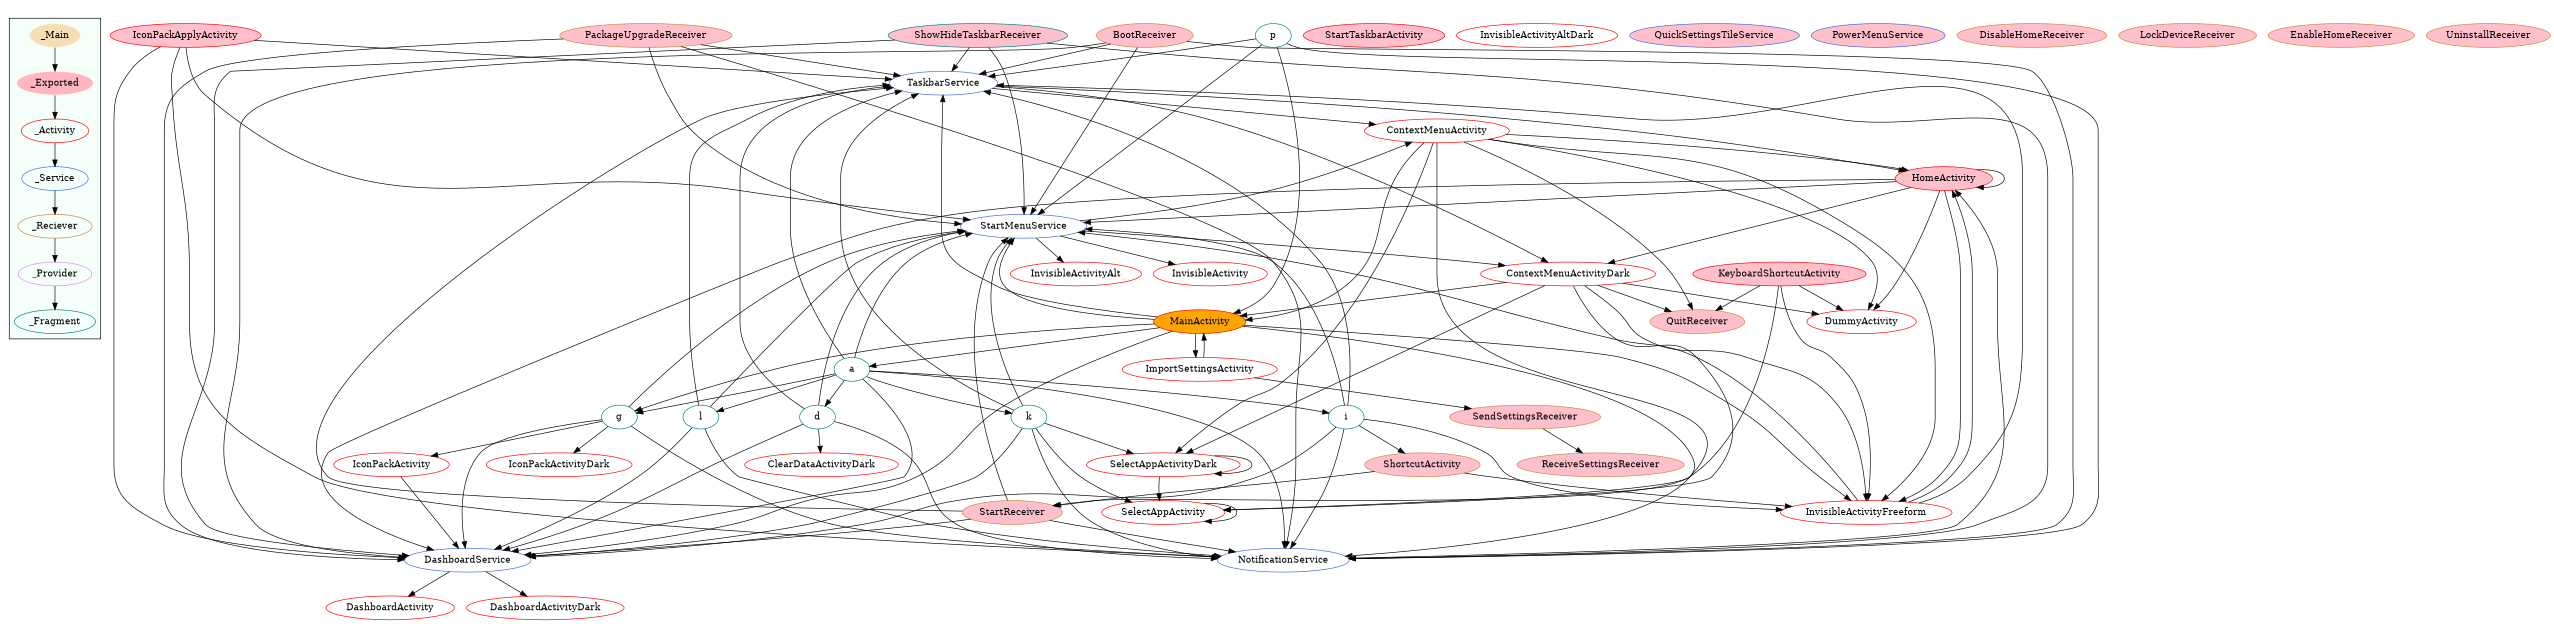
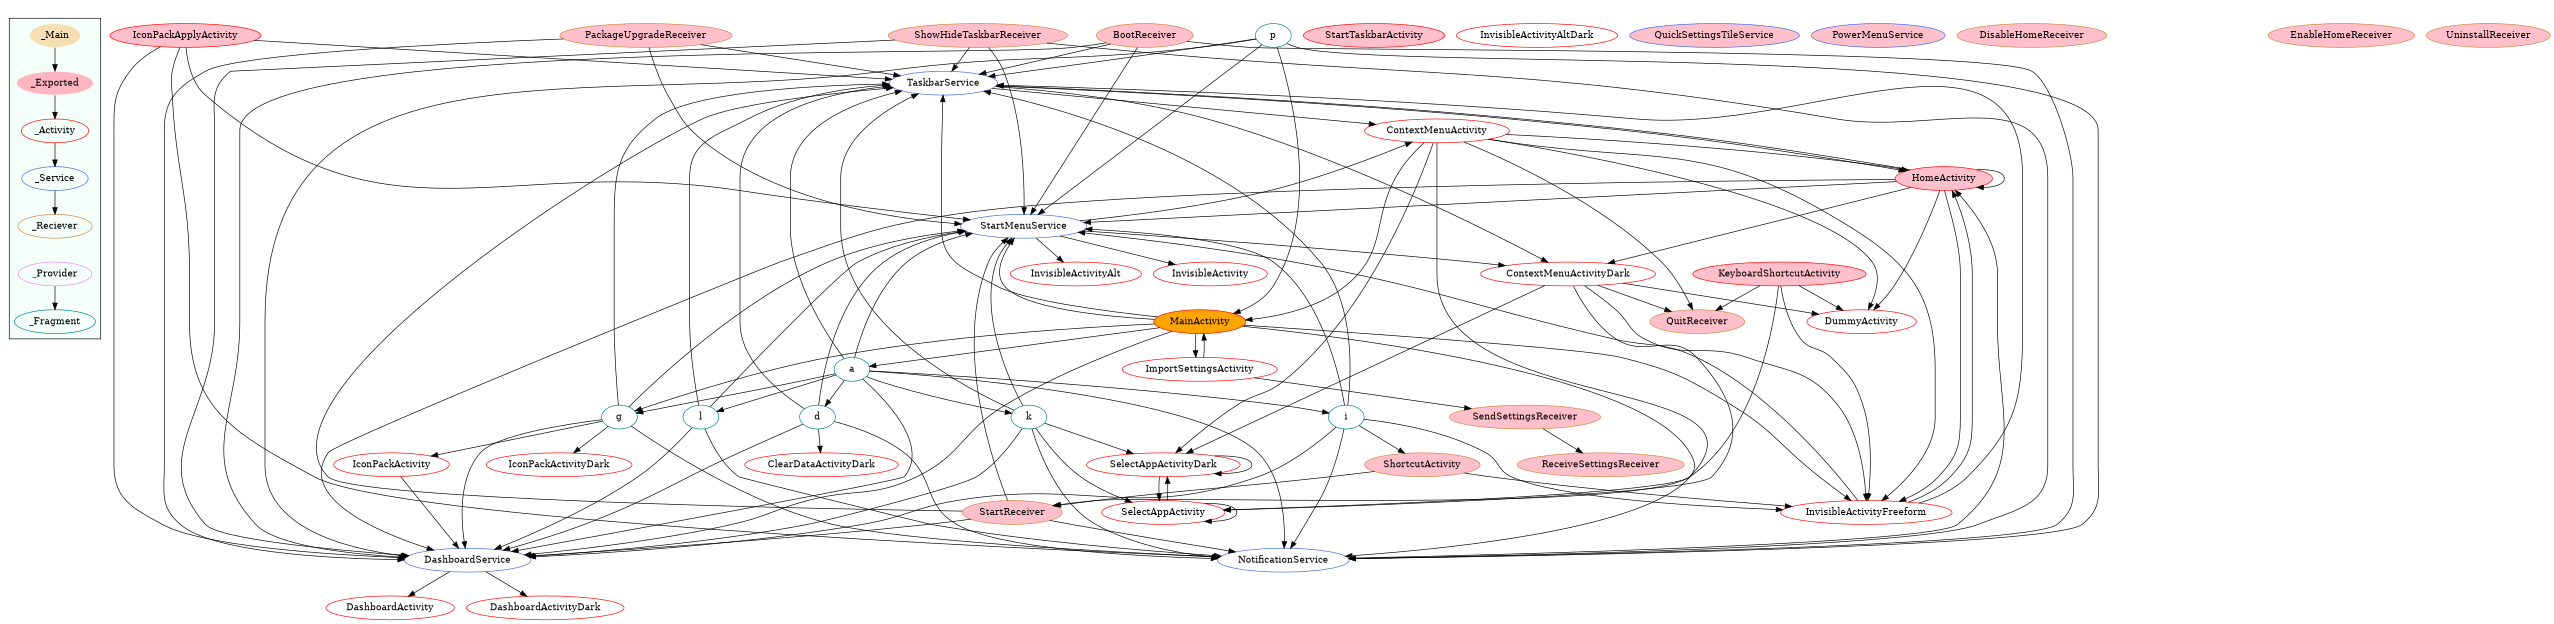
node "ShowHideTaskbarReceiver": color teal -> peru
node "LockDeviceReceiver": removed
edge "p" -> "DashboardService": added
edge "HomeActivity" -> "TaskbarService": added
edge "g" -> "TaskbarService": added
edge "PackageUpgradeReceiver" -> "NotificationService": removed
edge "_Reciever" -> "_Provider": removed
edge "ContextMenuActivityDark" -> "MainActivity": removed
edge "SelectAppActivity" -> "SelectAppActivityDark": added
